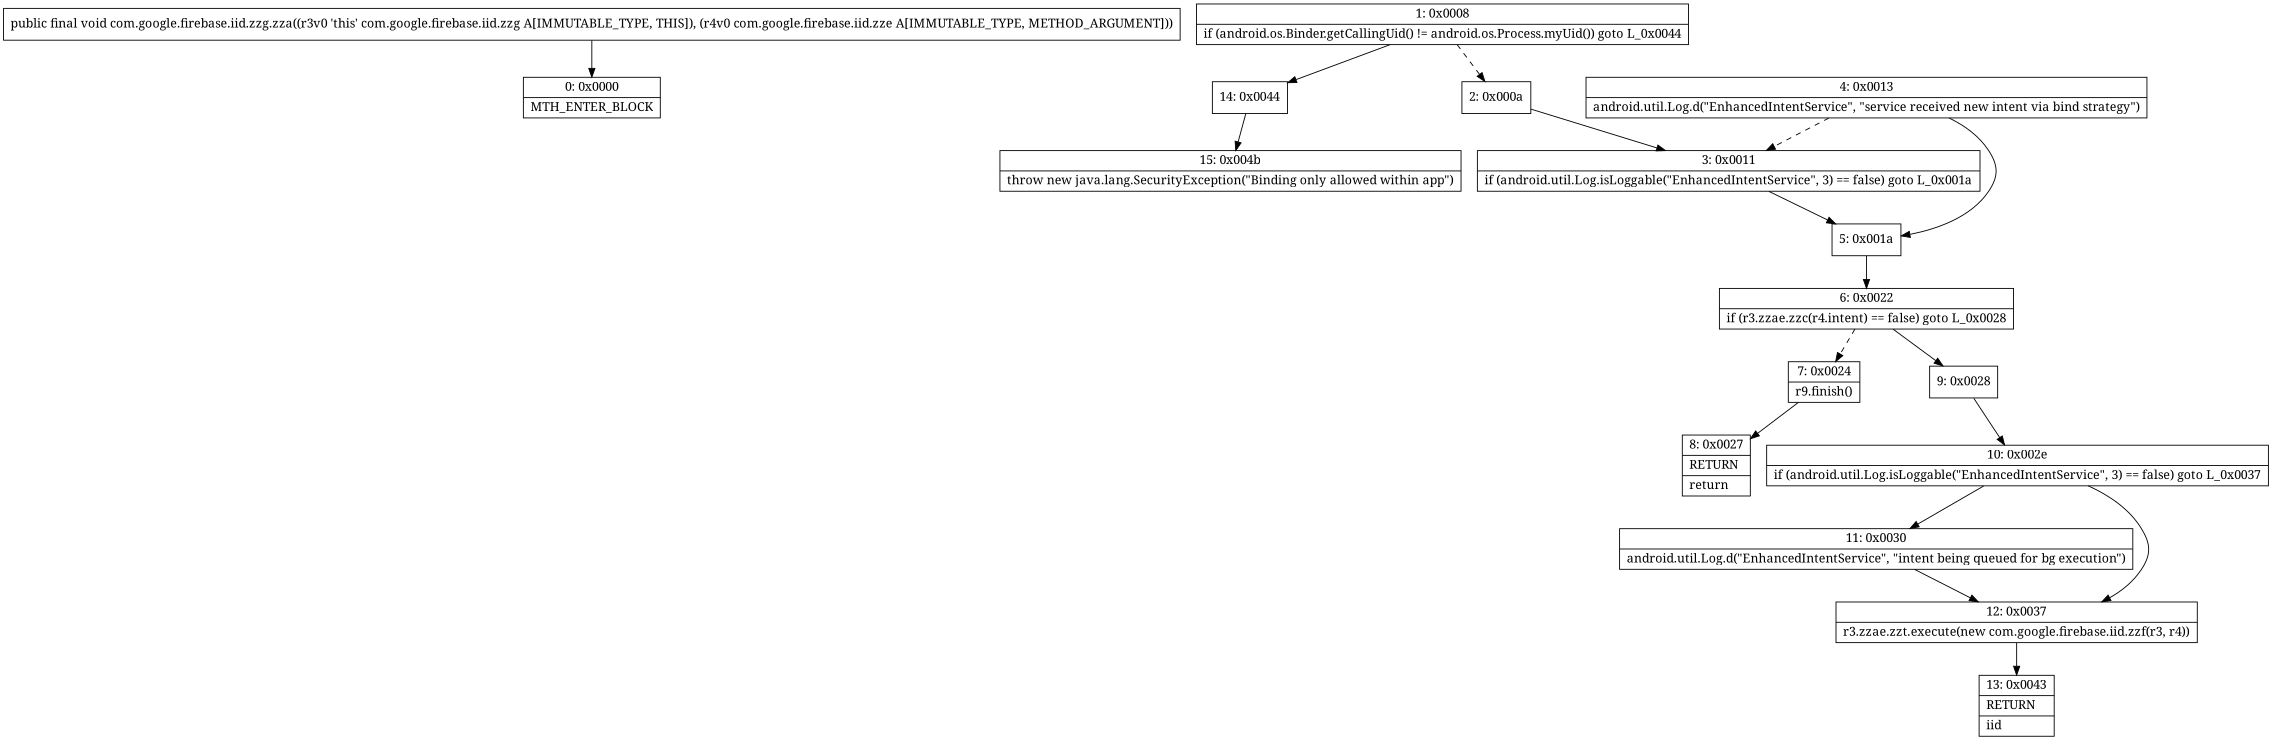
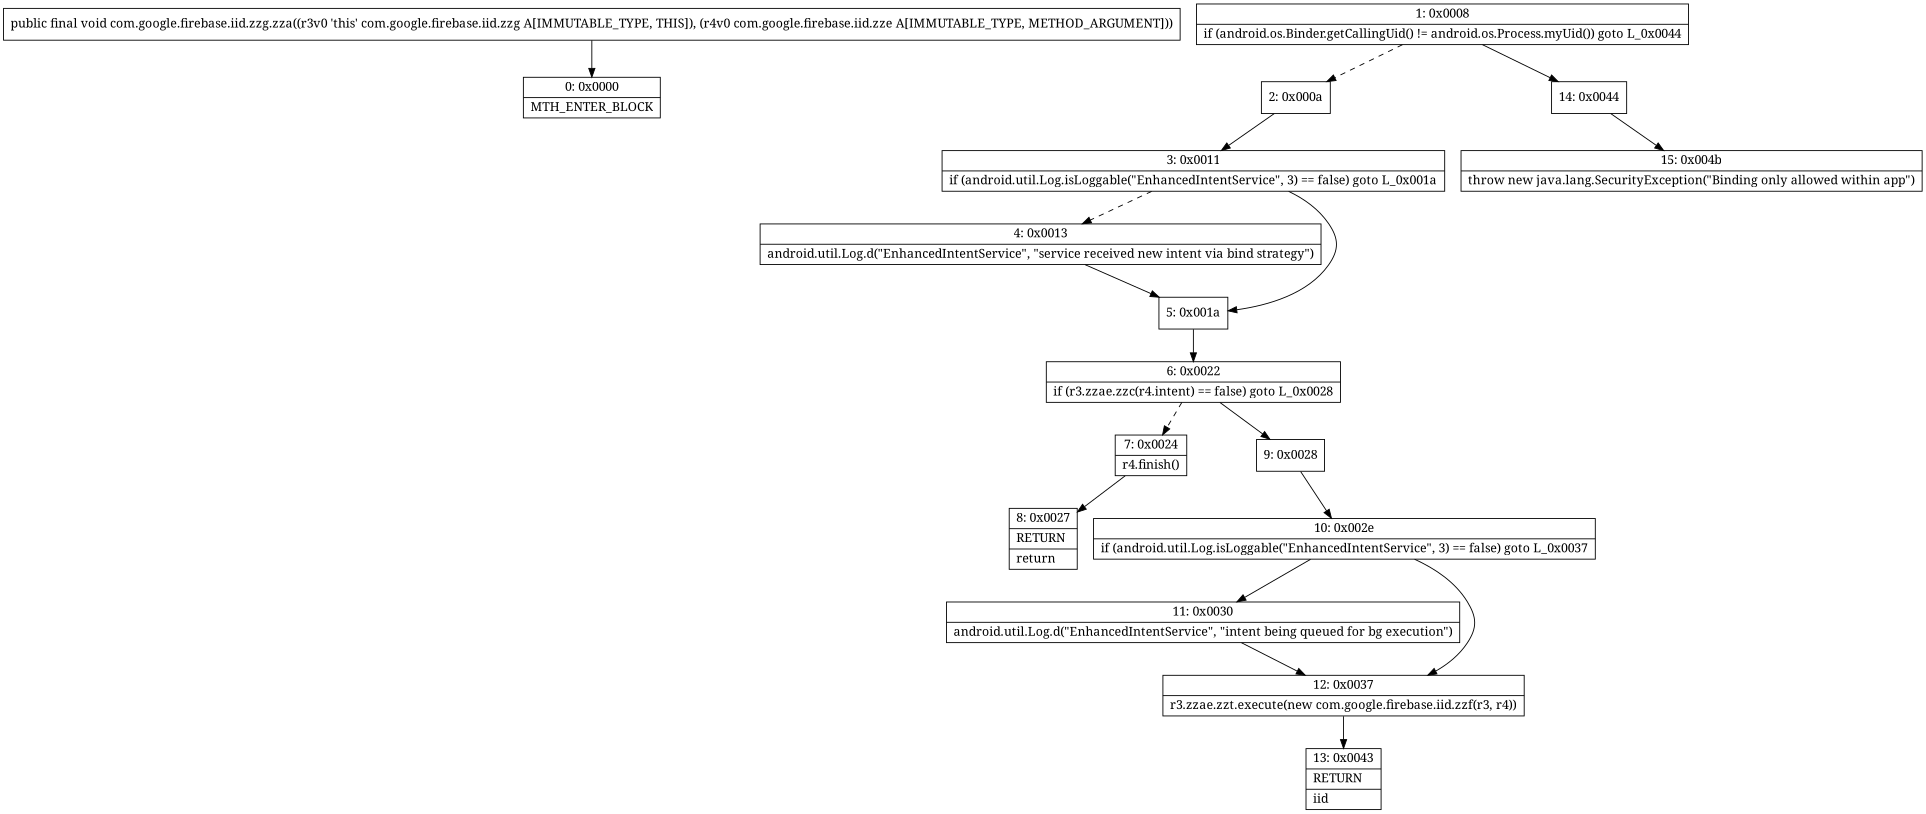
edge "4: 0x0013" -> "3: 0x0011": reversed
node "7: 0x0024": text "r9.finish()" -> "r4.finish()"
